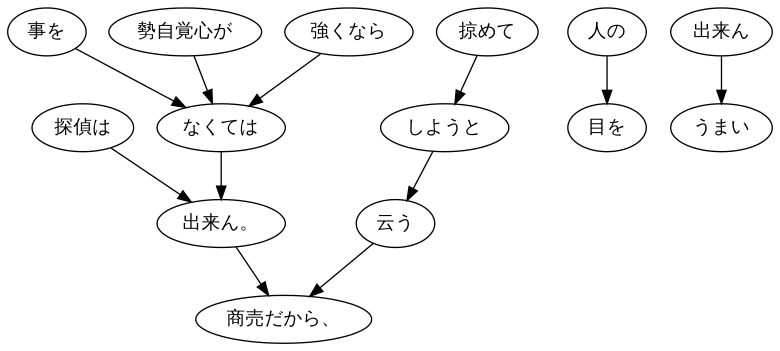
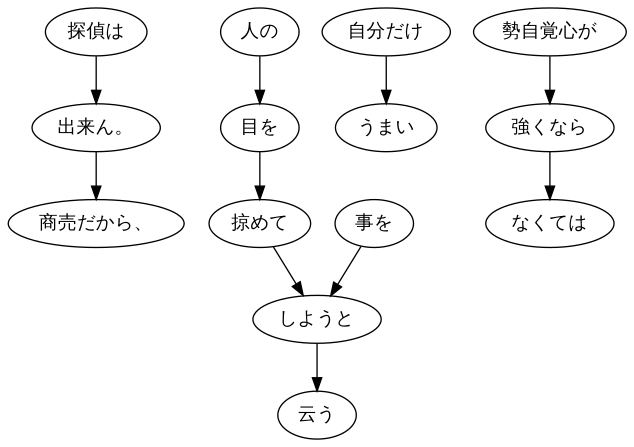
node "出来ん": label "出来ん" -> "自分だけ"
edge "勢自覚心が" -> "なくては": now "勢自覚心が" -> "強くなら"
edge "事を" -> "なくては": now "事を" -> "しようと"
edge "なくては" -> "出来ん。": removed
edge "目を" -> "掠めて": added
edge "云う" -> "商売だから、": removed
